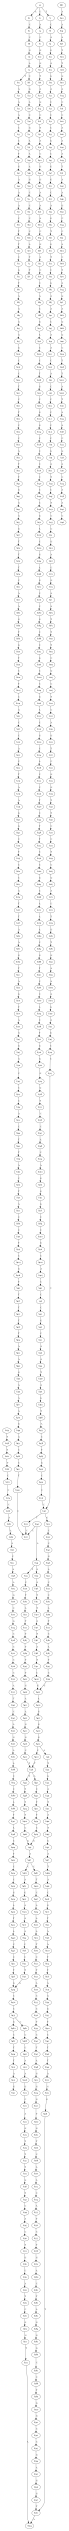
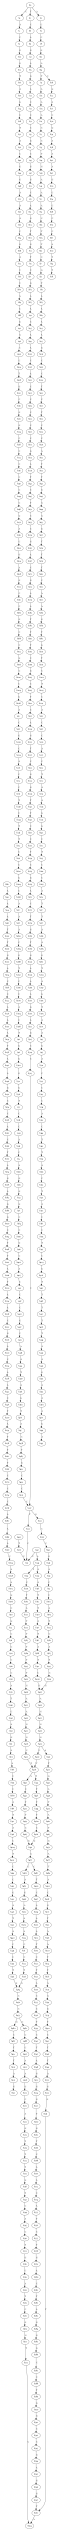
node "S250": added
node "S486": removed
